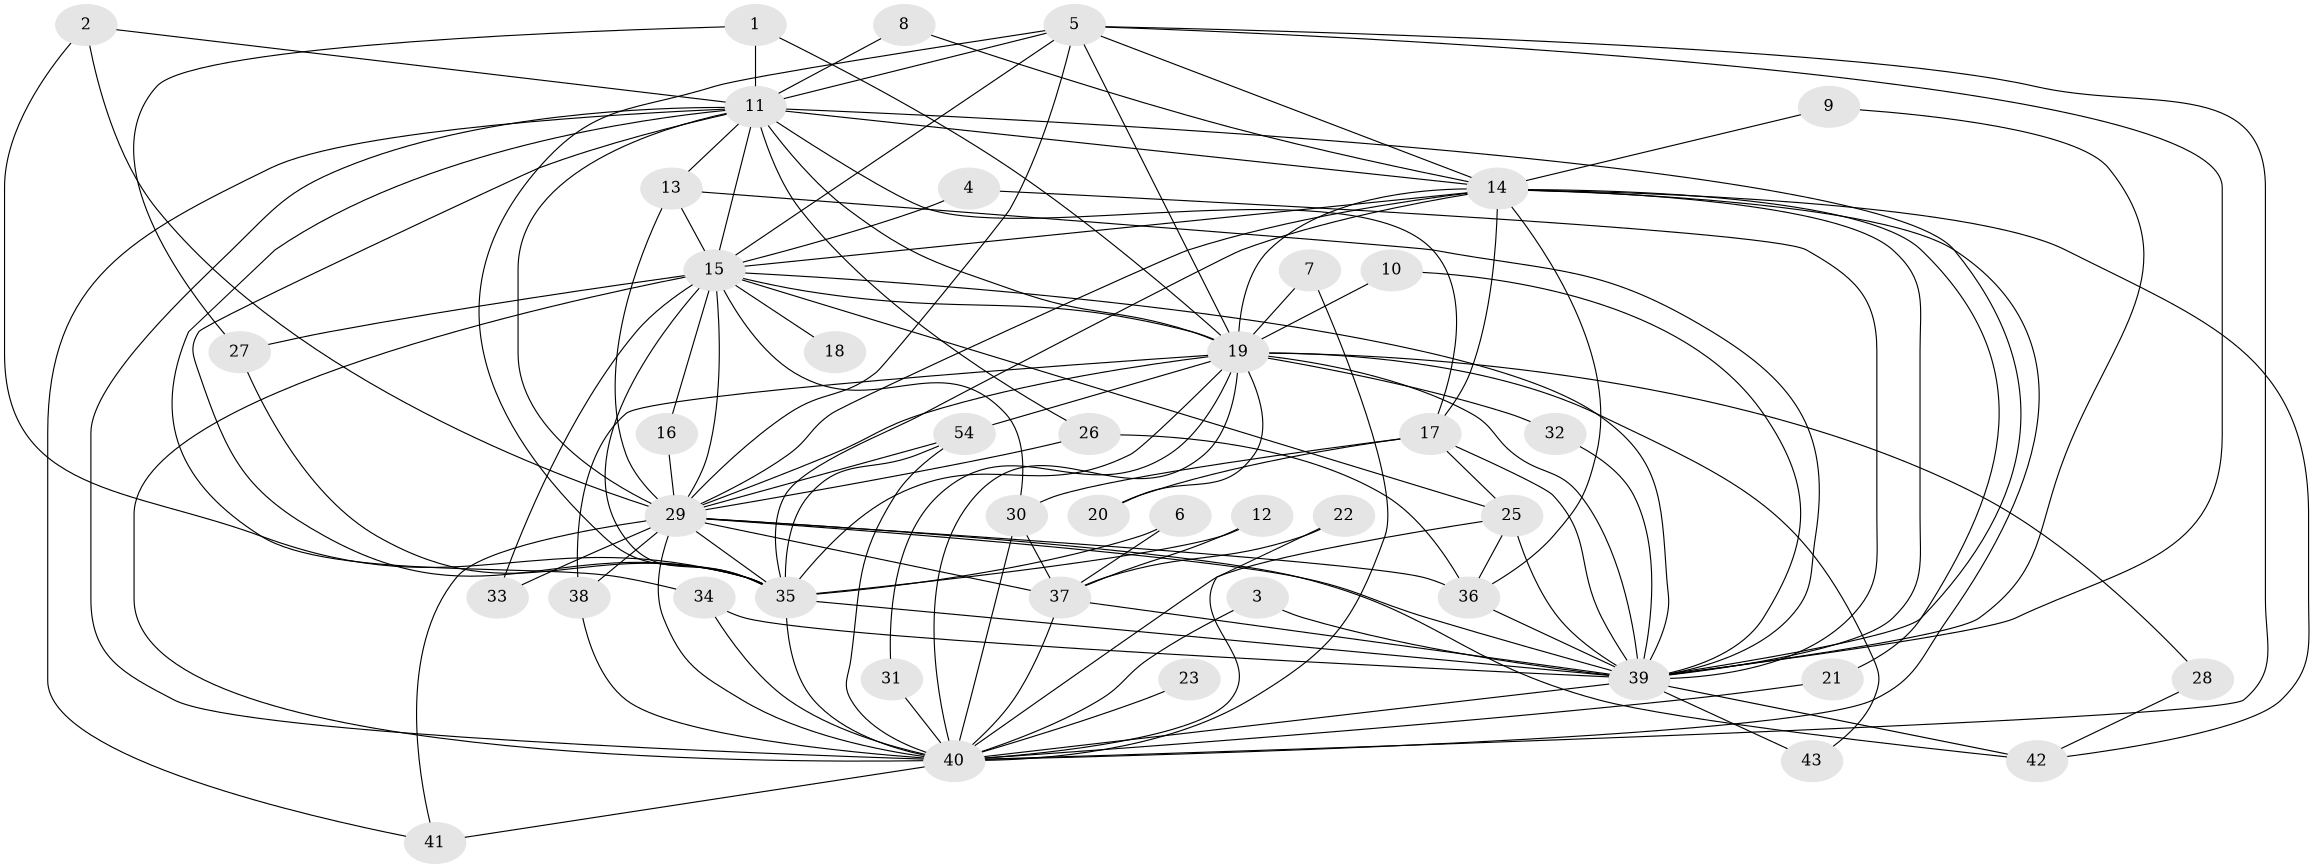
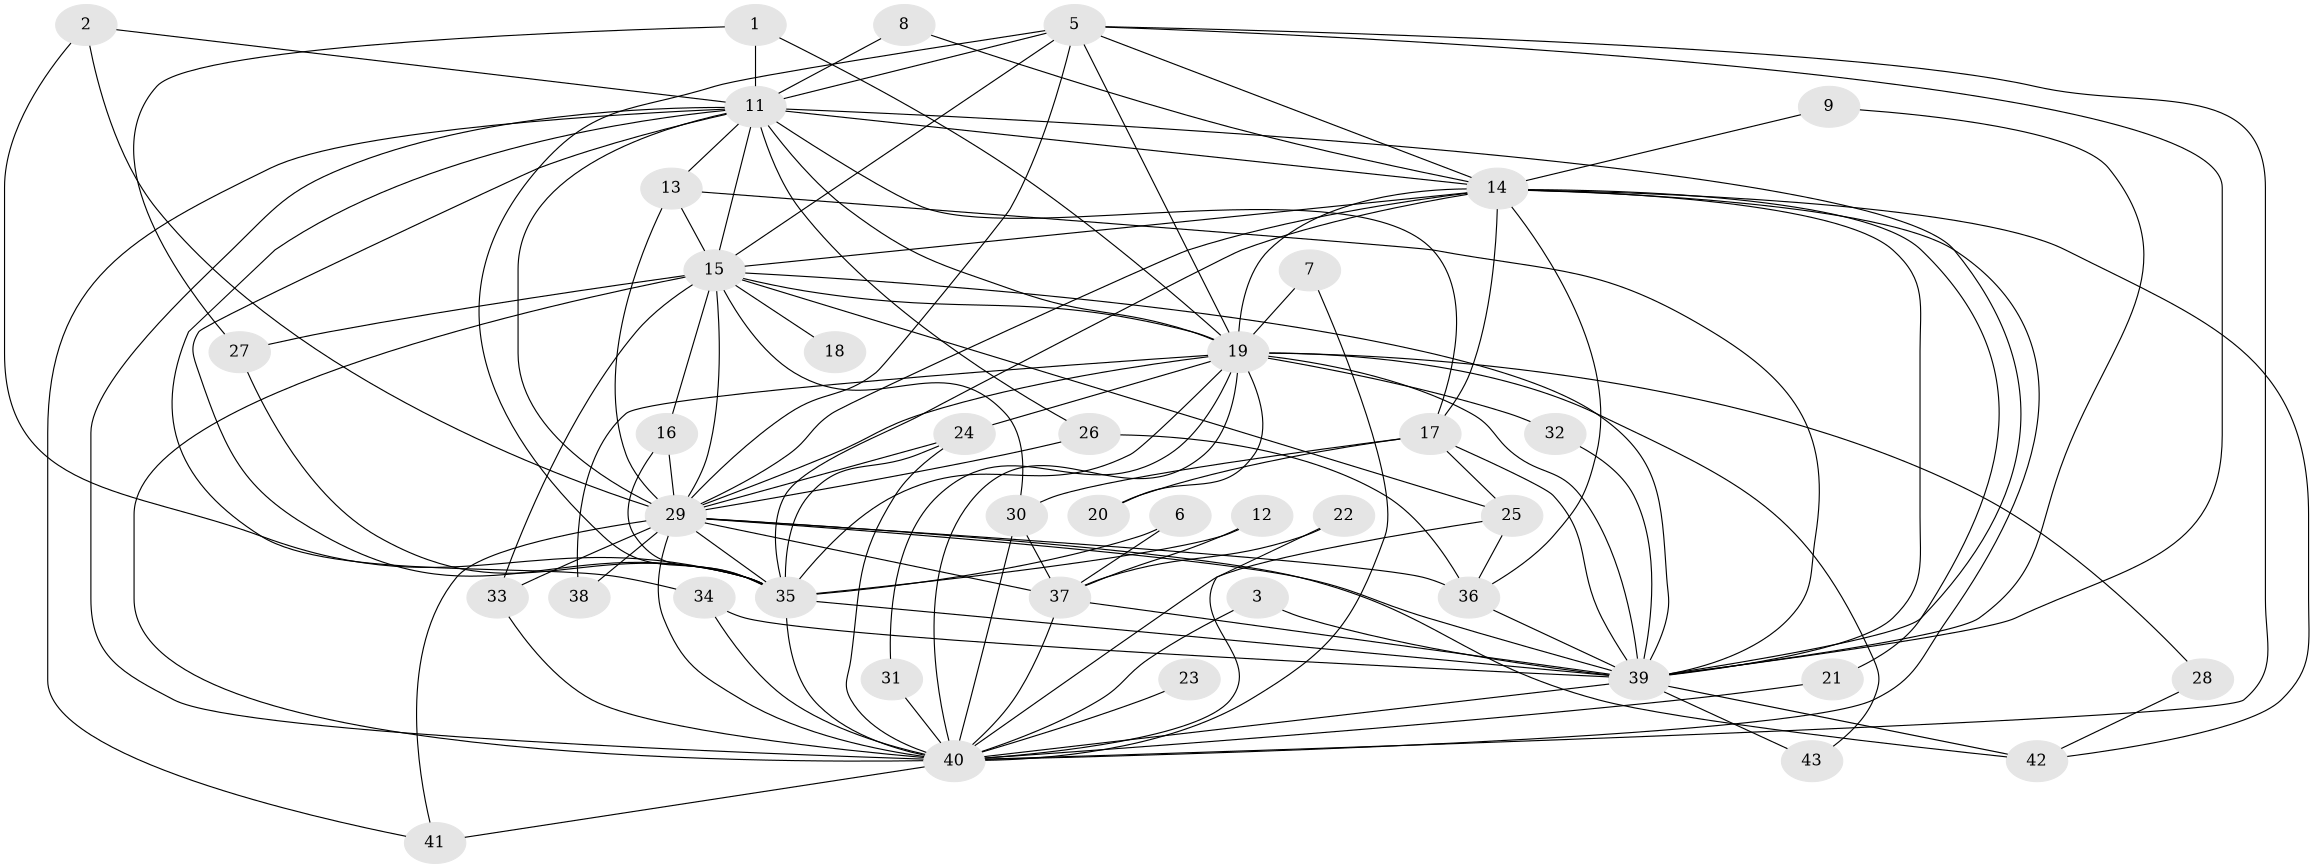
node "4": removed
node "10": removed
node "54": label "54" -> "24"
edge "15" -- "35": now "16" -- "35"
edge "25" -- "39": removed
edge "38" -- "40": now "33" -- "40"
